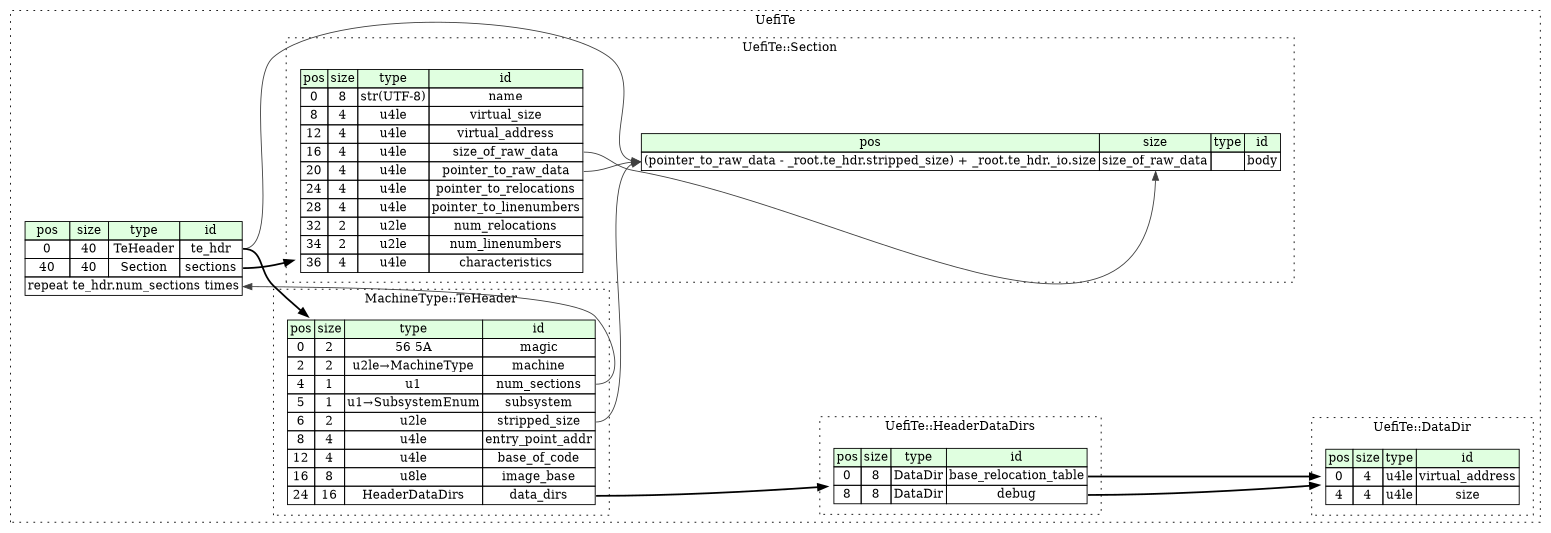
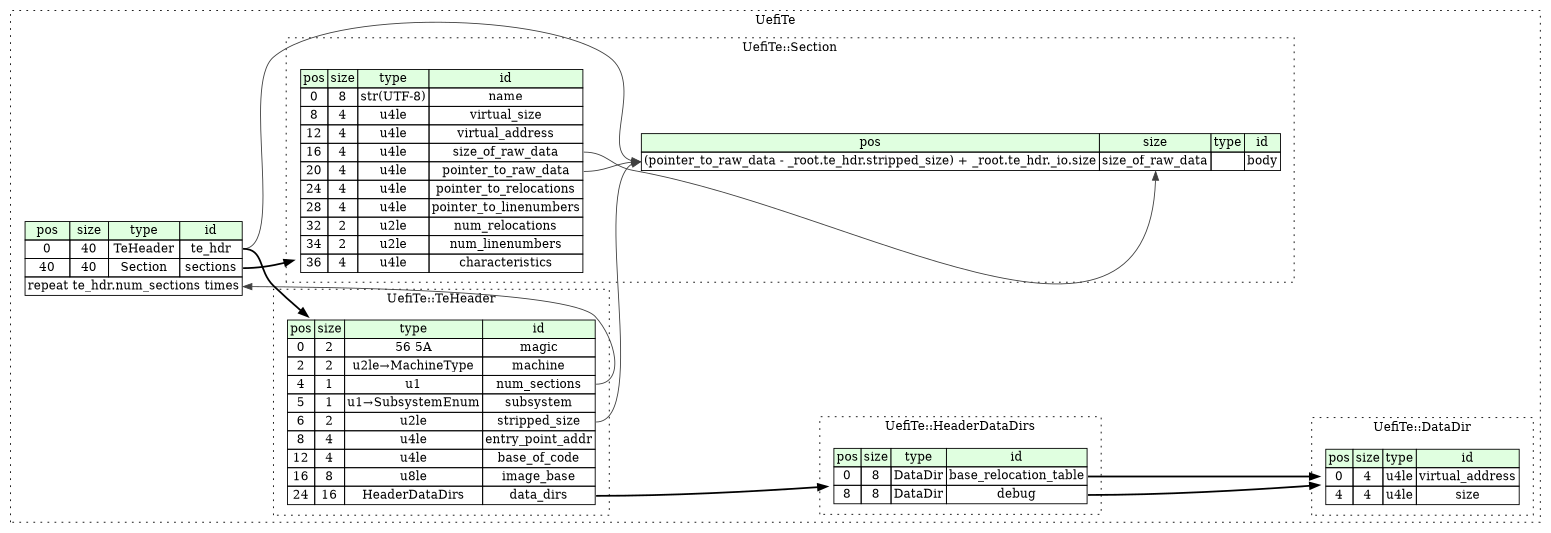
cluster "MachineType::TeHeader": label "MachineType::TeHeader" -> "UefiTe::TeHeader"
